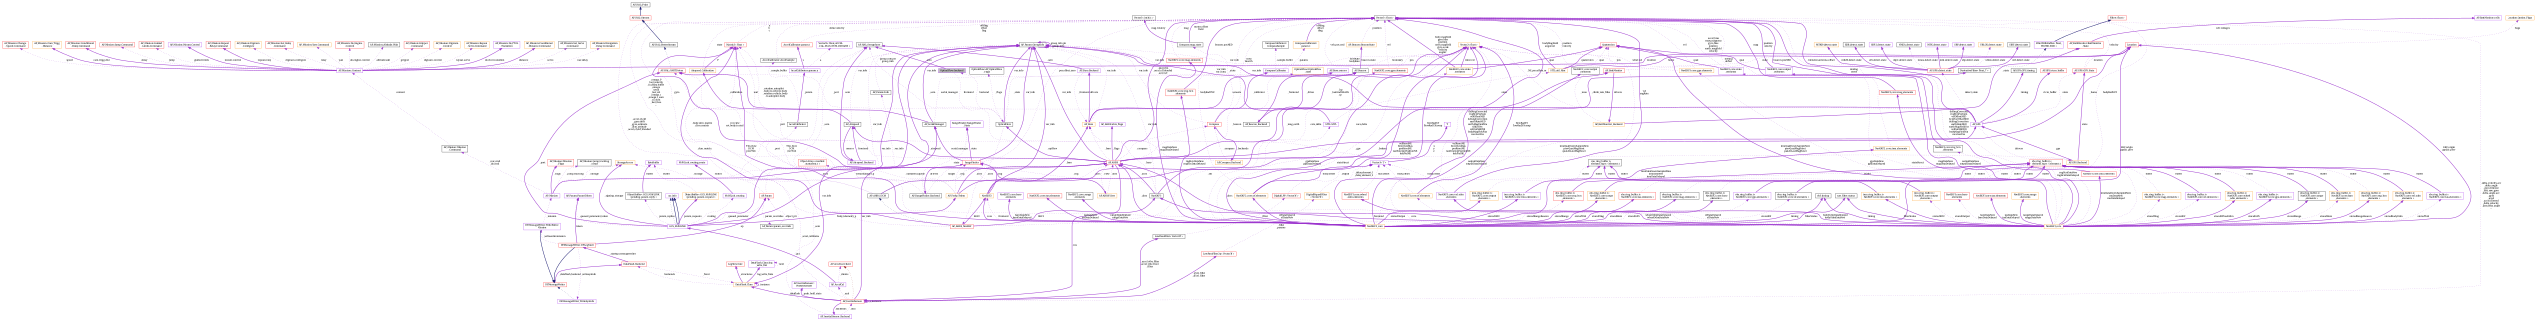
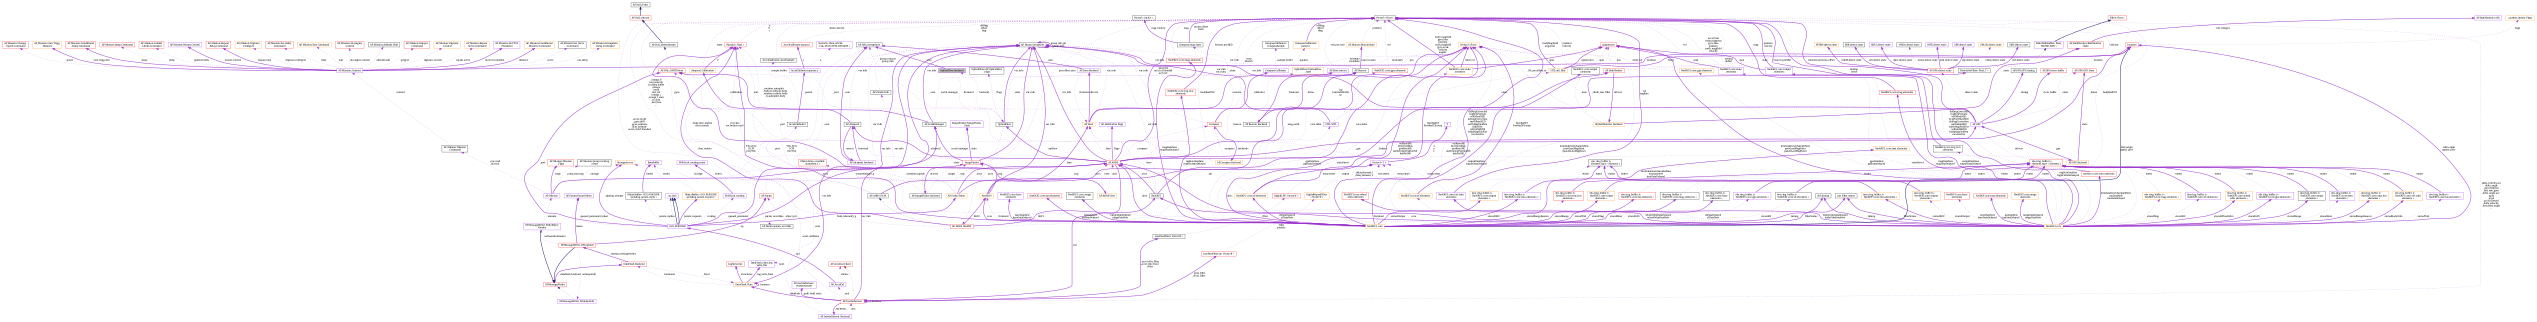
node "obs_ring_buffer_t< NavEKF3_core::baro _elements >": color darkorange -> purple
edge "NavEKF2_core" -> "Location": color darkorchid3 -> midnightblue
